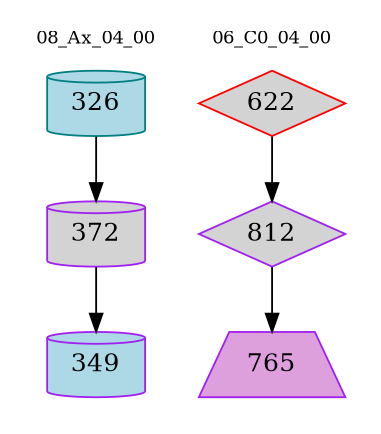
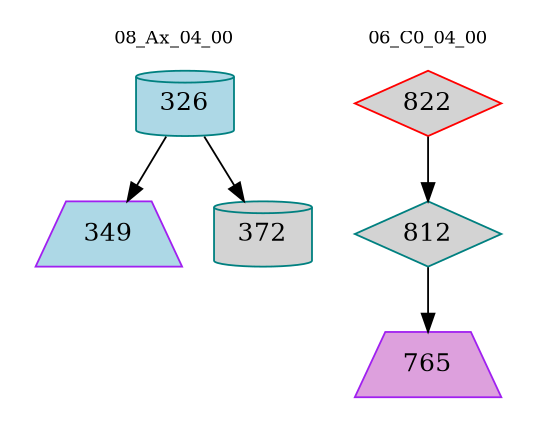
node "622": label "622" -> "822"
node "372": color purple -> teal
node "812": color purple -> teal
edge "372" -> "349": now "326" -> "349"
node "349": shape cylinder -> trapezium
